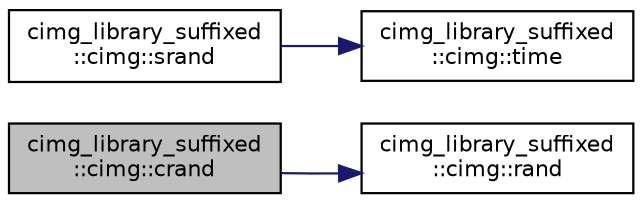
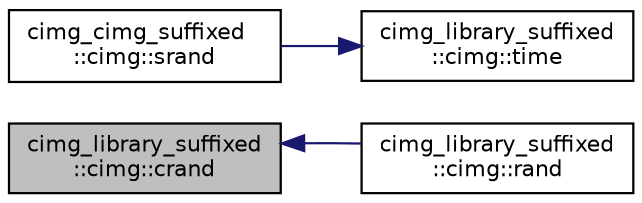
node "cimg_library_suffixed ::cimg::srand": label "cimg_library_suffixed ::cimg::srand" -> "cimg_cimg_suffixed ::cimg::srand"
edge "cimg_library_suffixed ::cimg::crand" -> "cimg_library_suffixed ::cimg::rand": reversed
